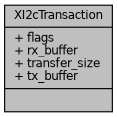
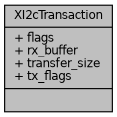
node "XI2cTransaction": text "+ tx_buffer" -> "+ tx_flags"
